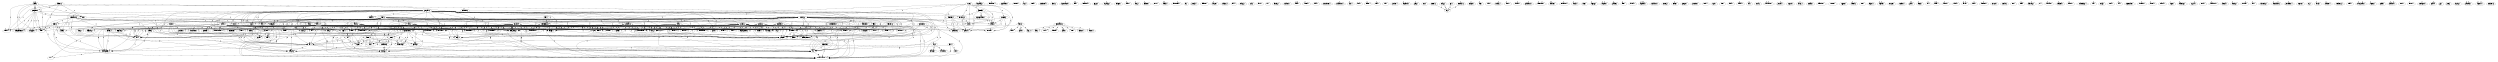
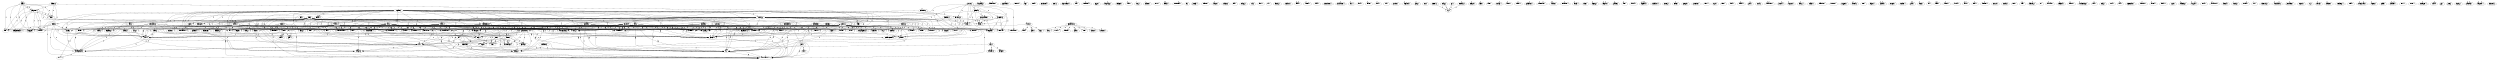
edge "weizmann(3)" -> "event(2)": removed, label "1"
